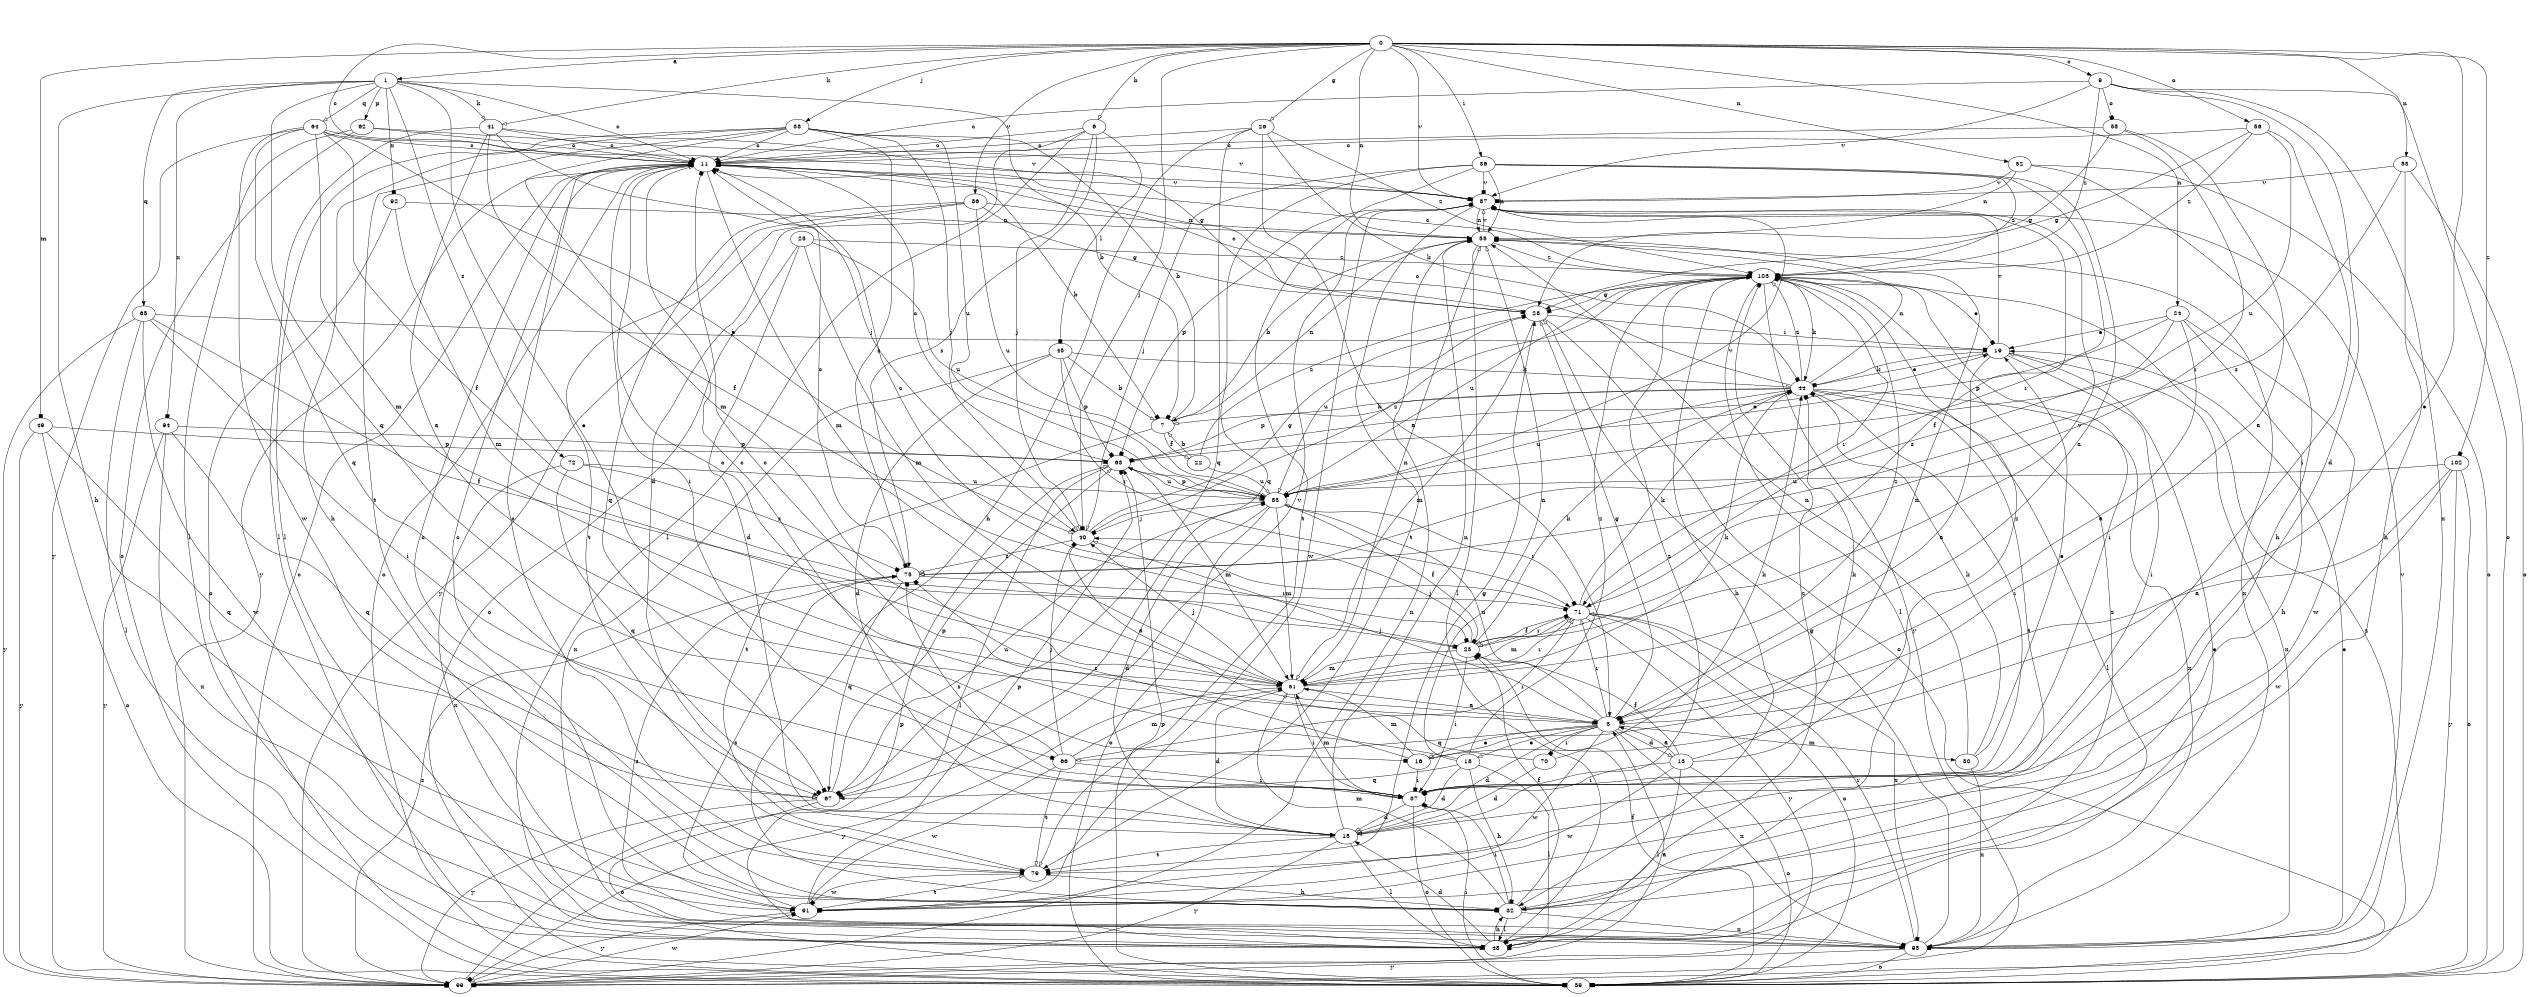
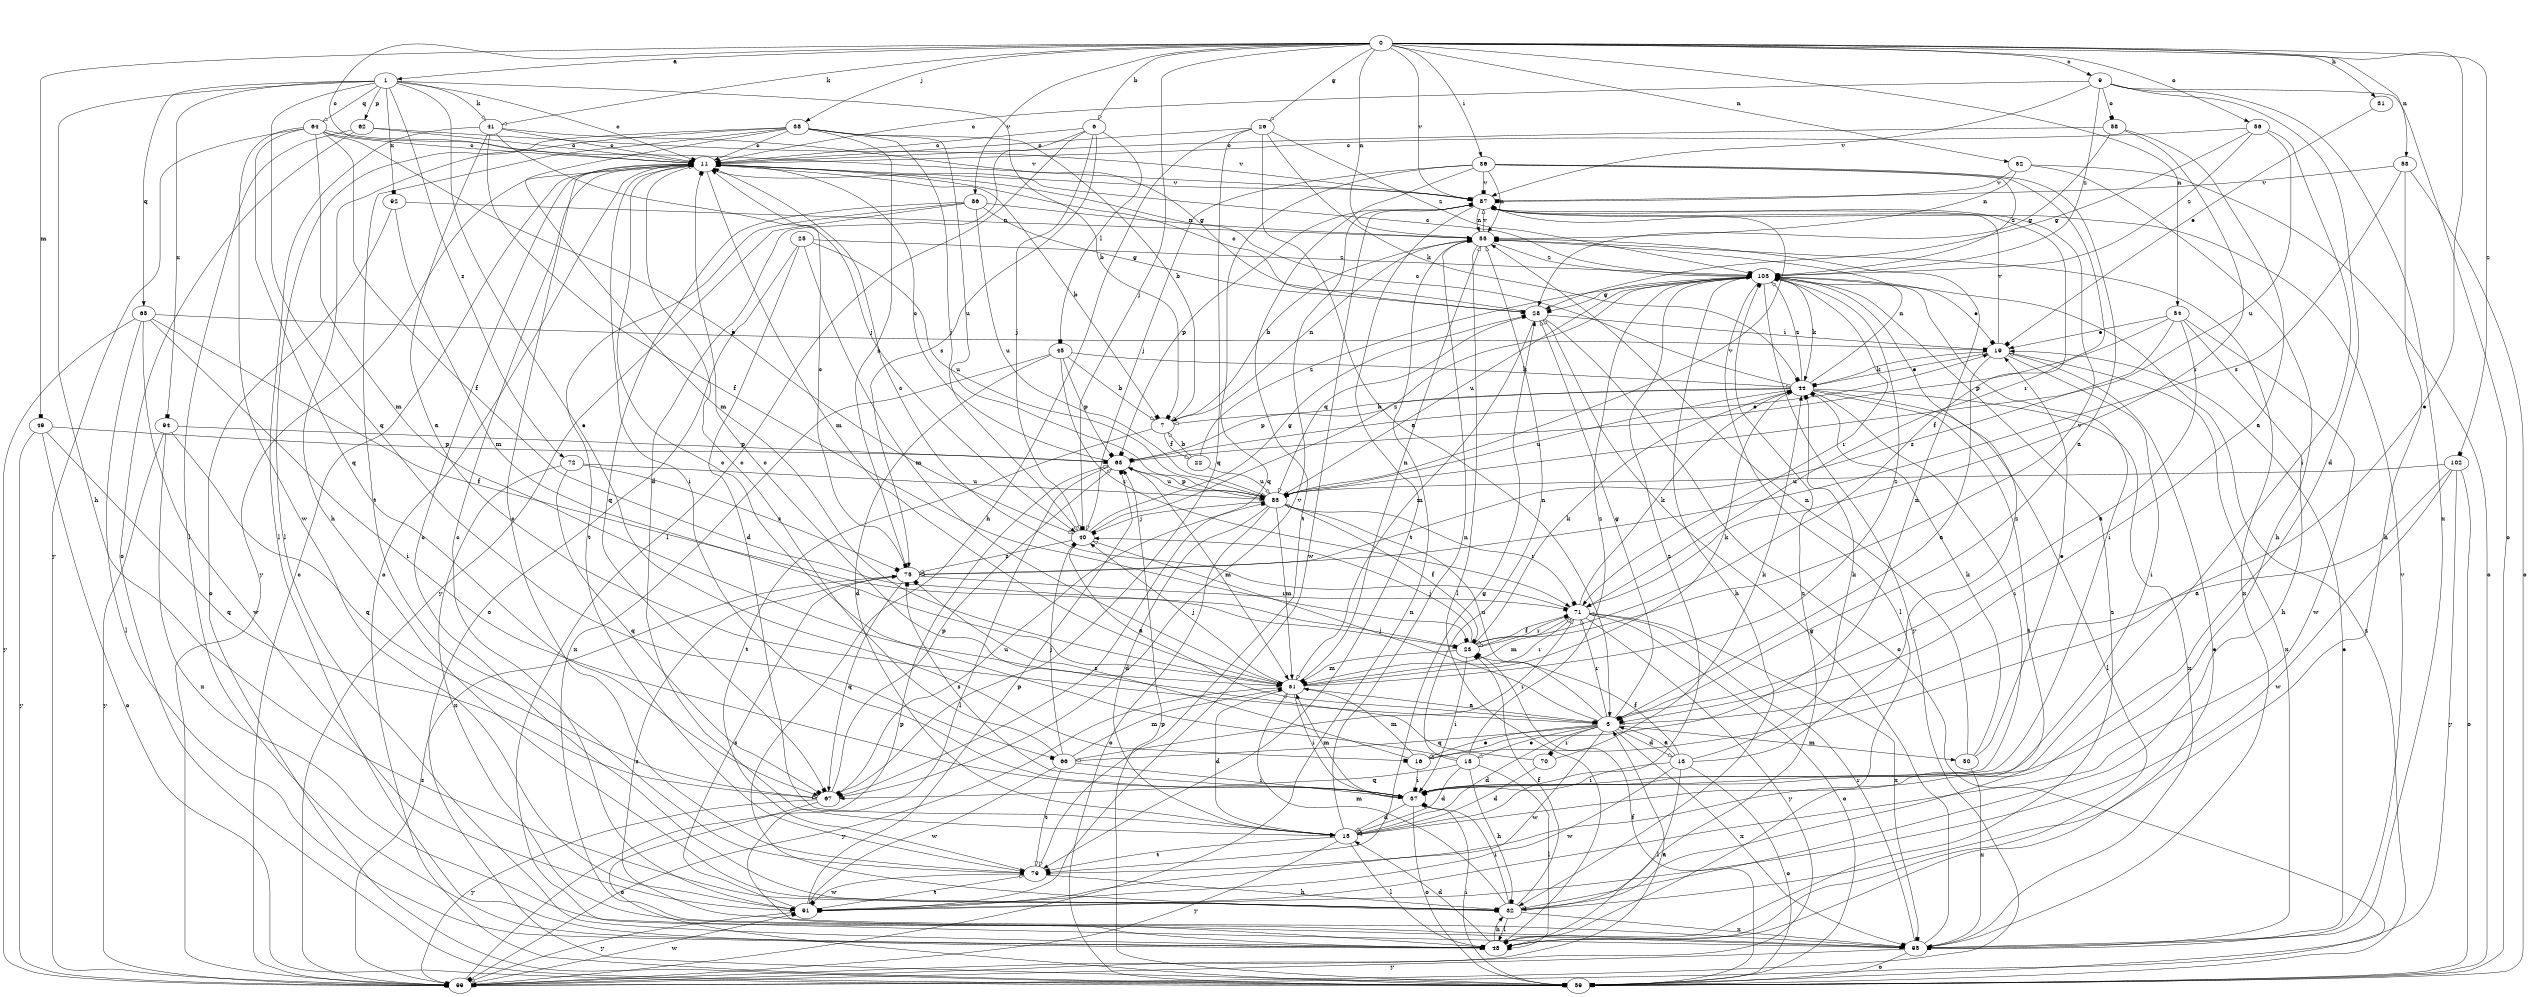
node "31": added
node "24": label "24" -> "54"
edge "28" -> "83": label "u" -> "q"
